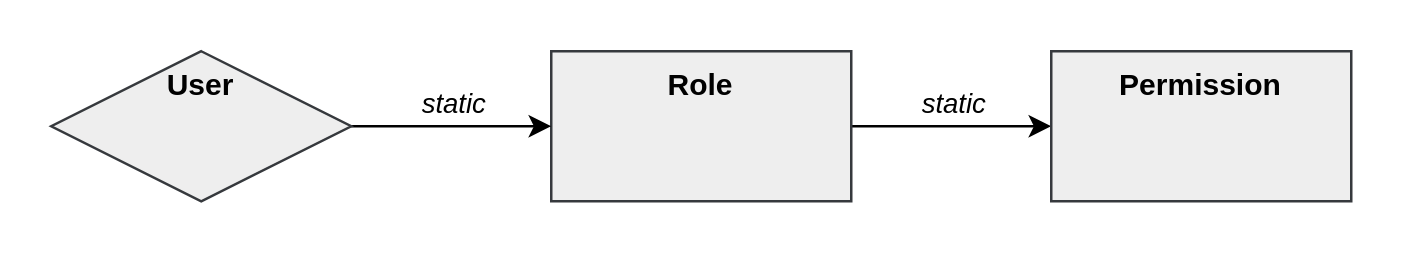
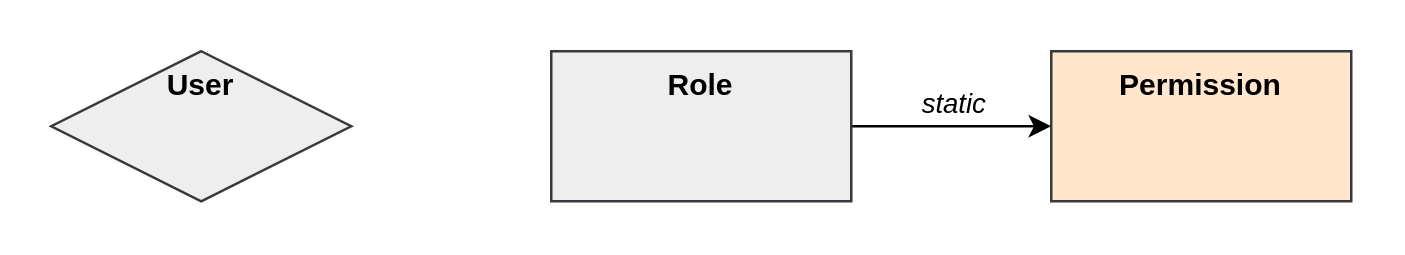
edge "User" -> "Role": removed, label "static"
node "Permission": fillcolor #eeeeee -> #ffe6cc
